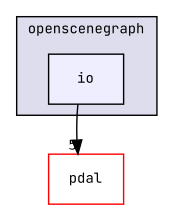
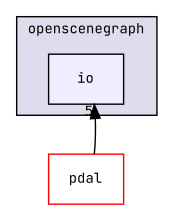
edge "io" -> "pdal": reversed
